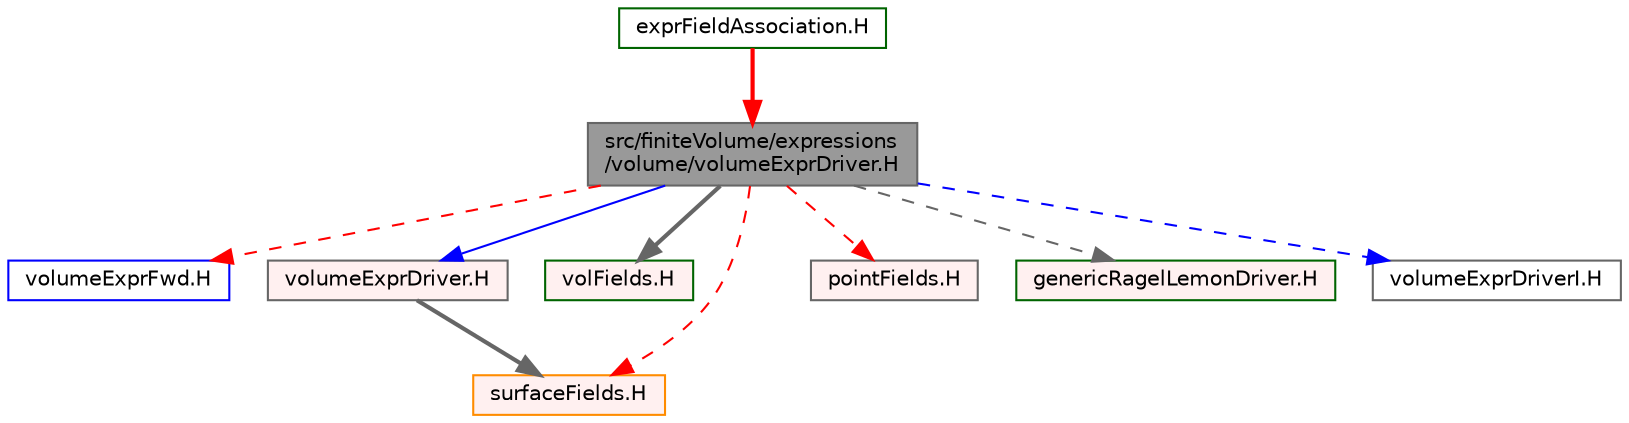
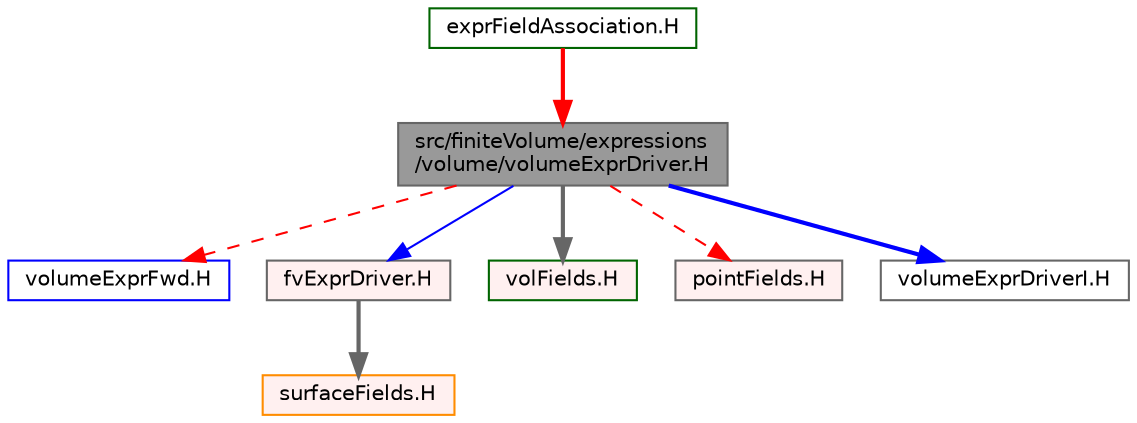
edge "src/finiteVolume/expressions /volume/volumeExprDriver.H" -> "volumeExprDriverI.H": style dashed -> bold
node "volumeExprDriver.H": label "volumeExprDriver.H" -> "fvExprDriver.H"
node "genericRagelLemonDriver.H": removed
edge "src/finiteVolume/expressions /volume/volumeExprDriver.H" -> "surfaceFields.H": removed
